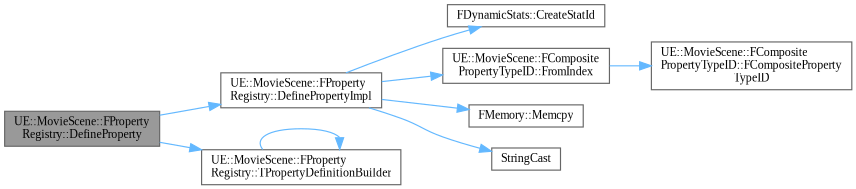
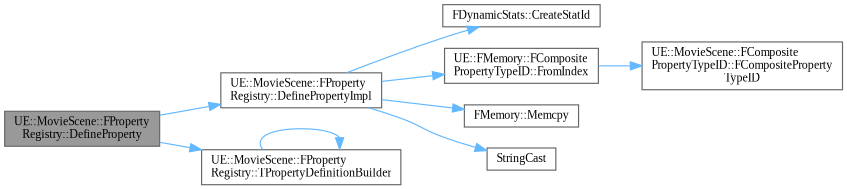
node "UE::MovieScene::FComposite PropertyTypeID::FromIndex": label "UE::MovieScene::FComposite PropertyTypeID::FromIndex" -> "UE::FMemory::FComposite PropertyTypeID::FromIndex"
